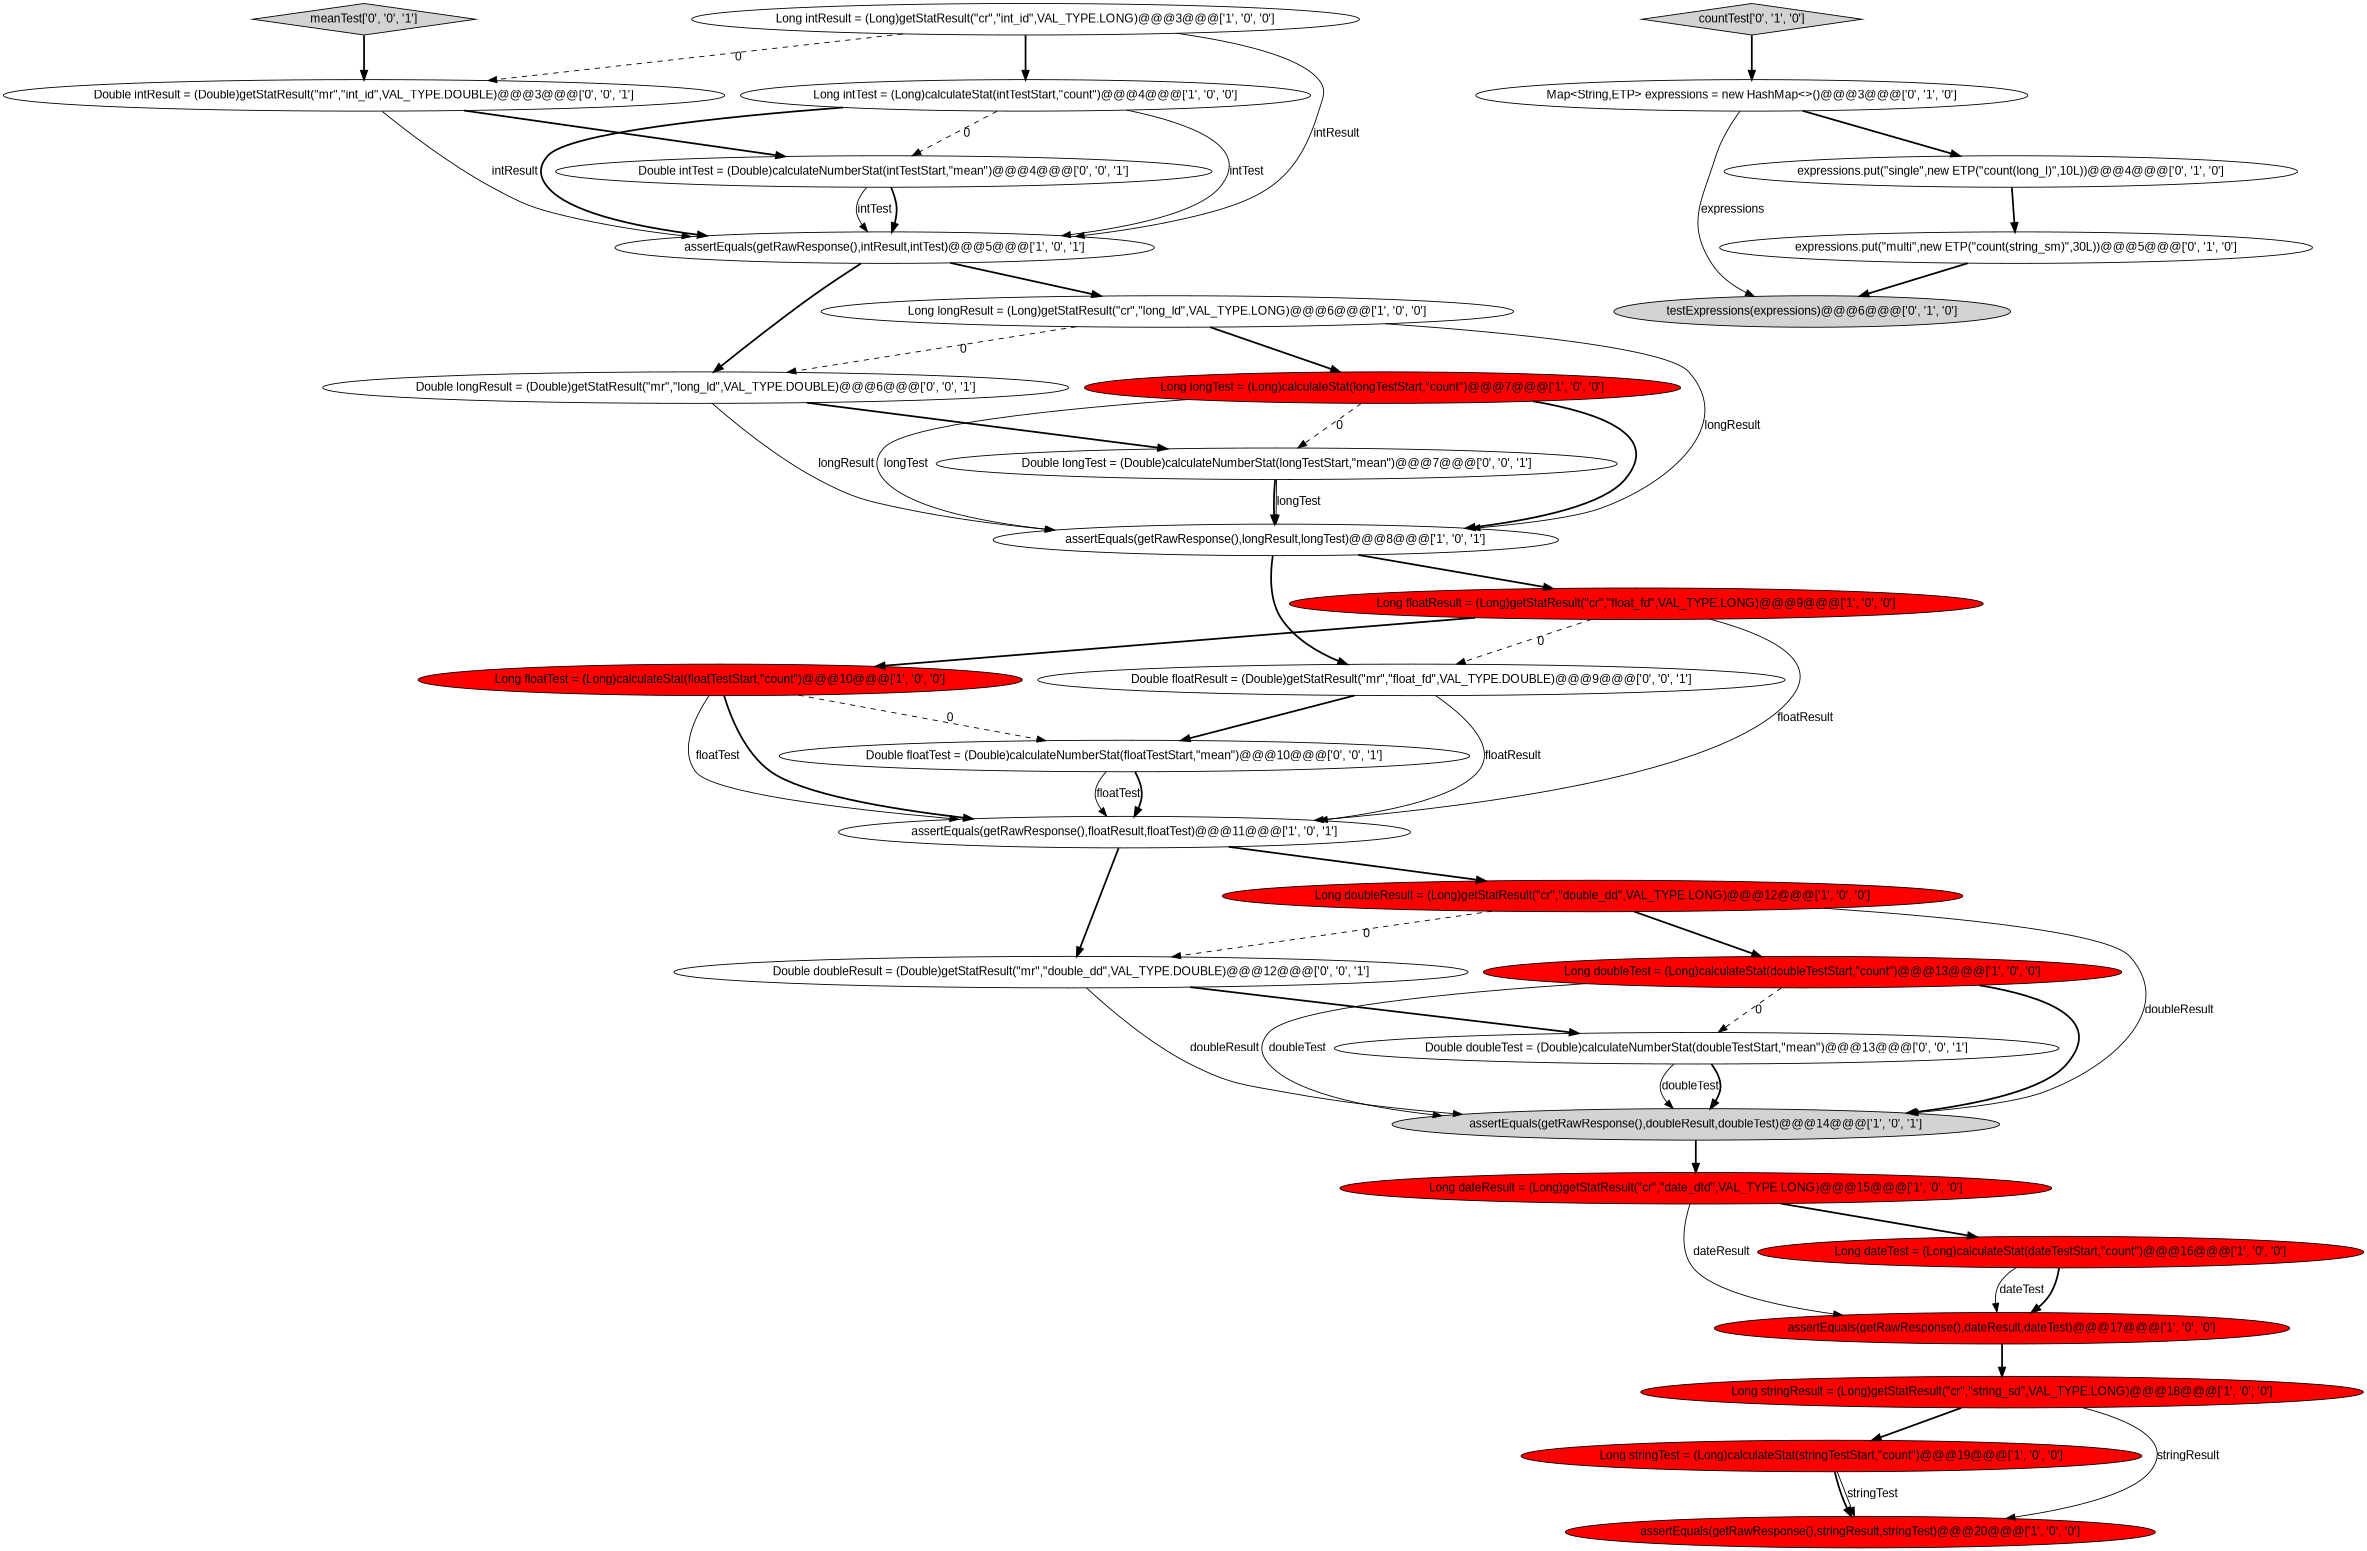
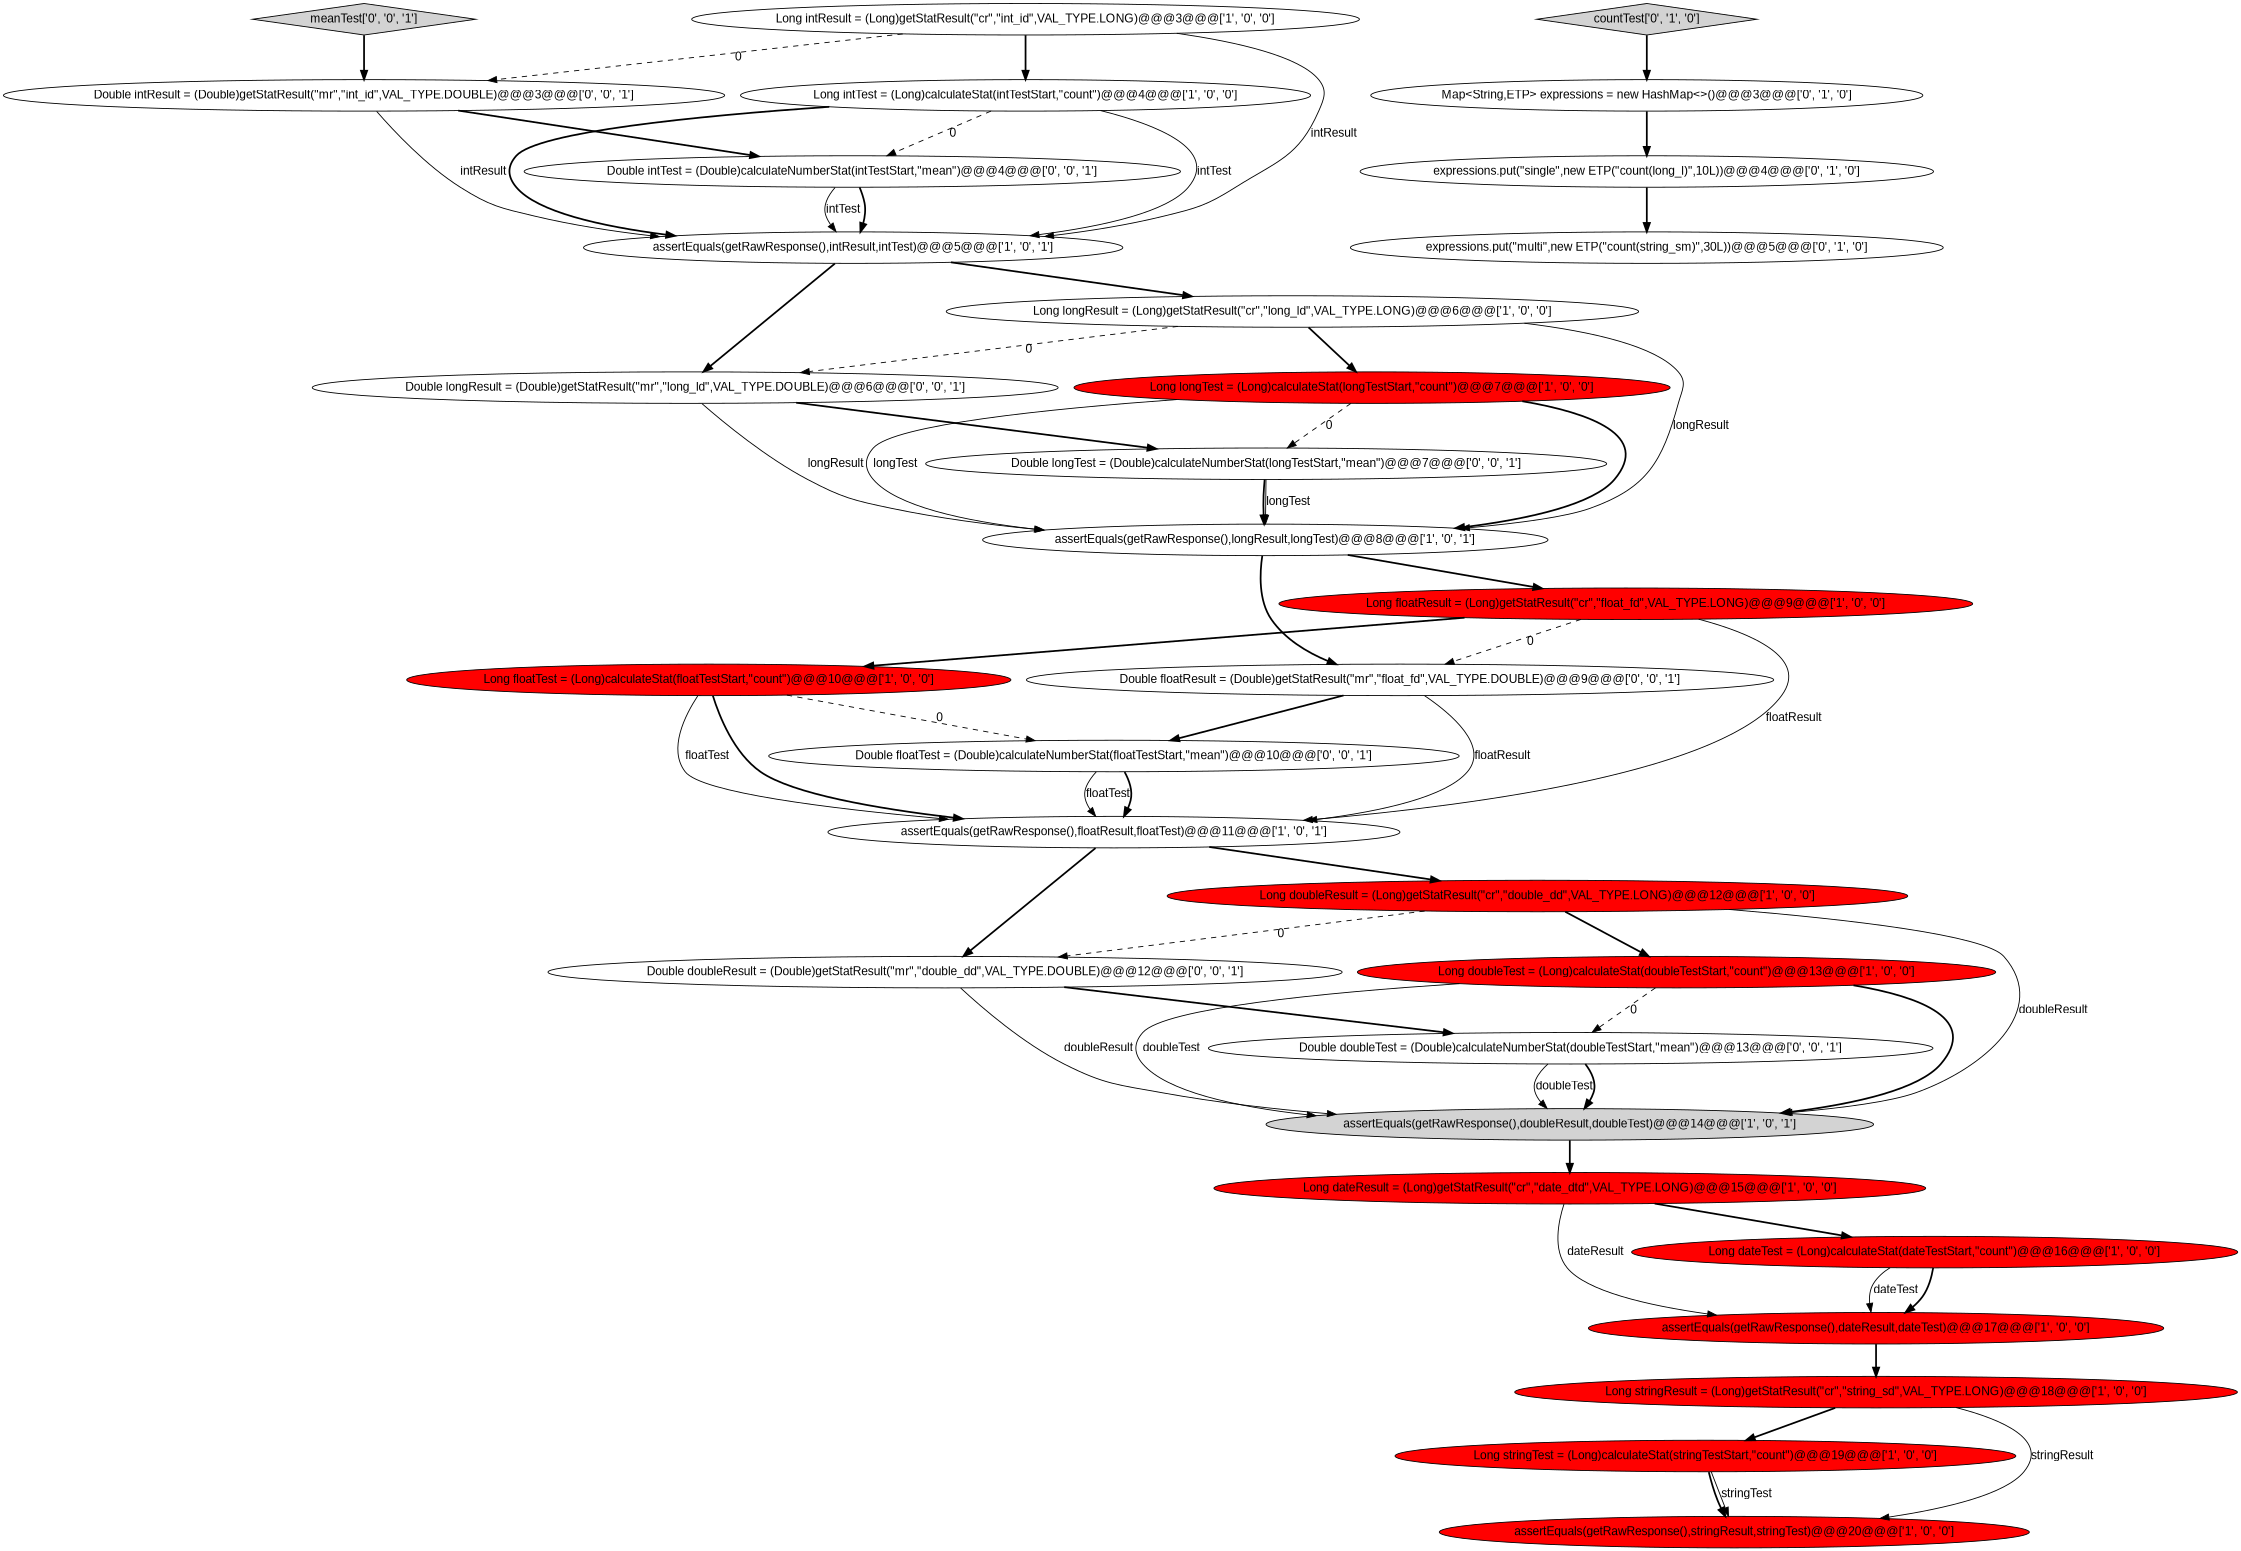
node "testExpressions(expressions)@@@6@@@['0', '1', '0']": removed
